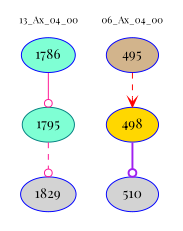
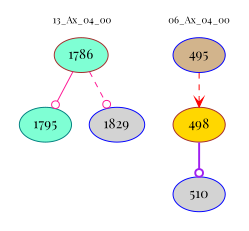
node "1786": color blue -> brown
node "498": color blue -> brown
edge "1795" -> "1829": now "1786" -> "1829"
